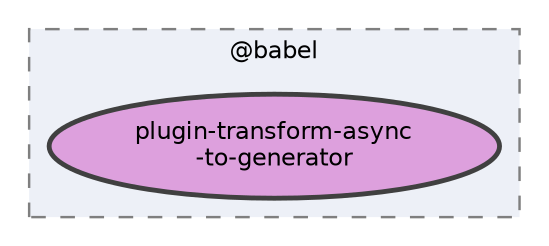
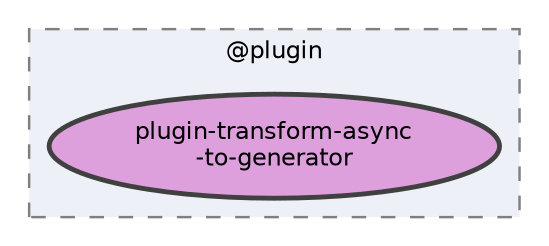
cluster "@babel": label "@babel" -> "@plugin"
